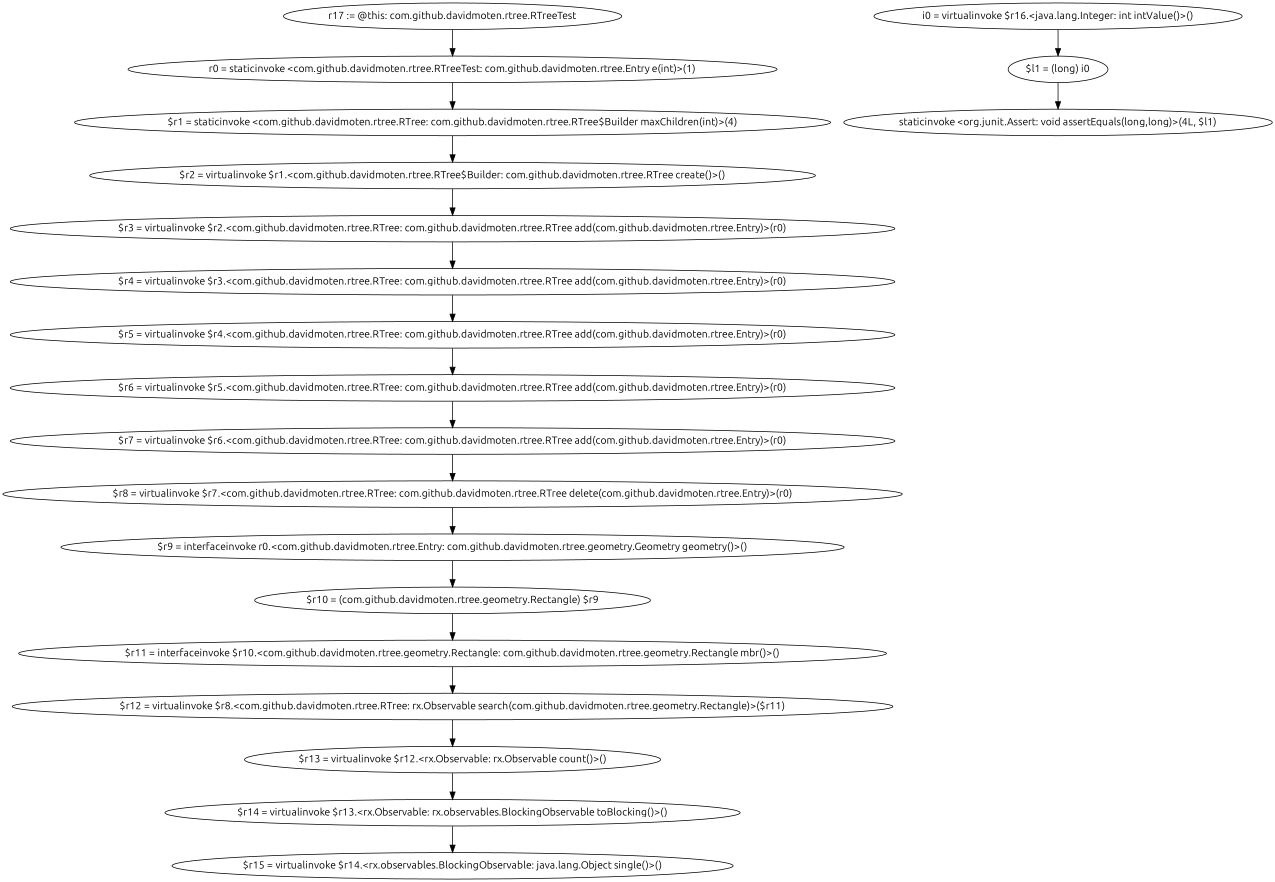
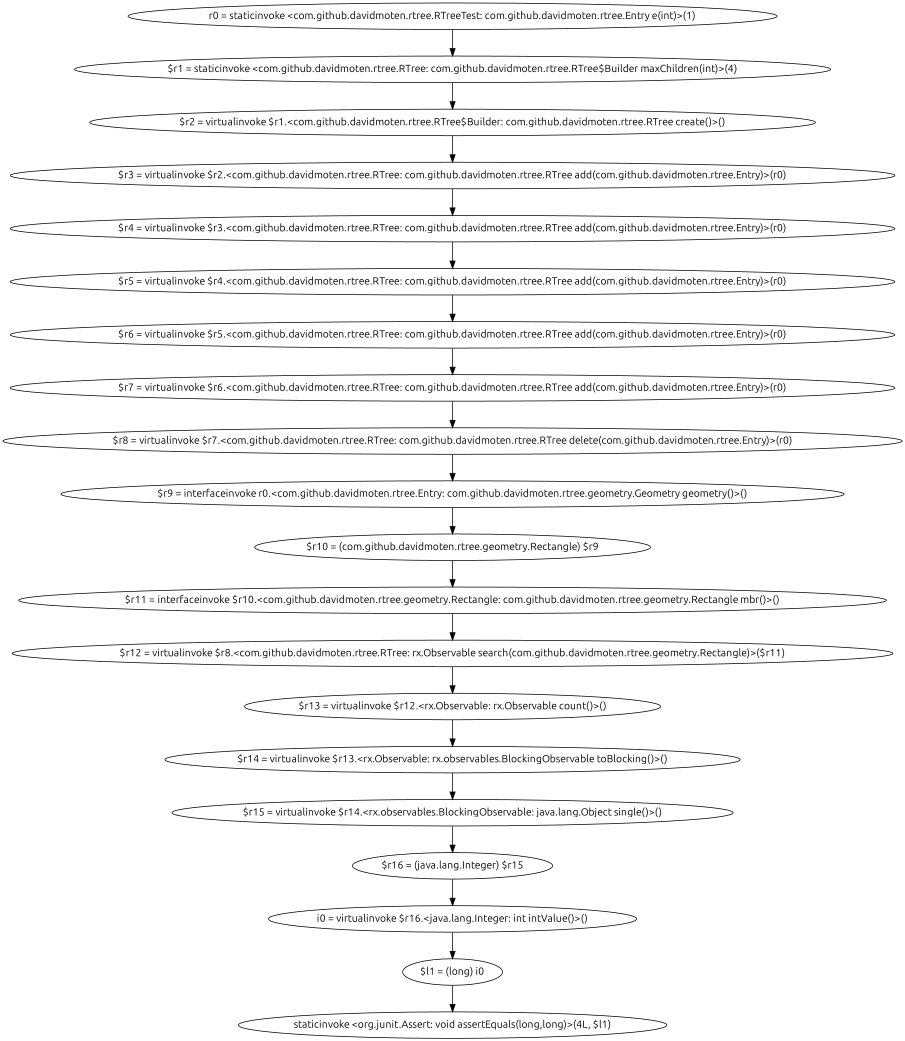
node "r17 := @this: com.github.davidmoten.rtree.RTreeTest": removed
node "$r16 = (java.lang.Integer) $r15": added
